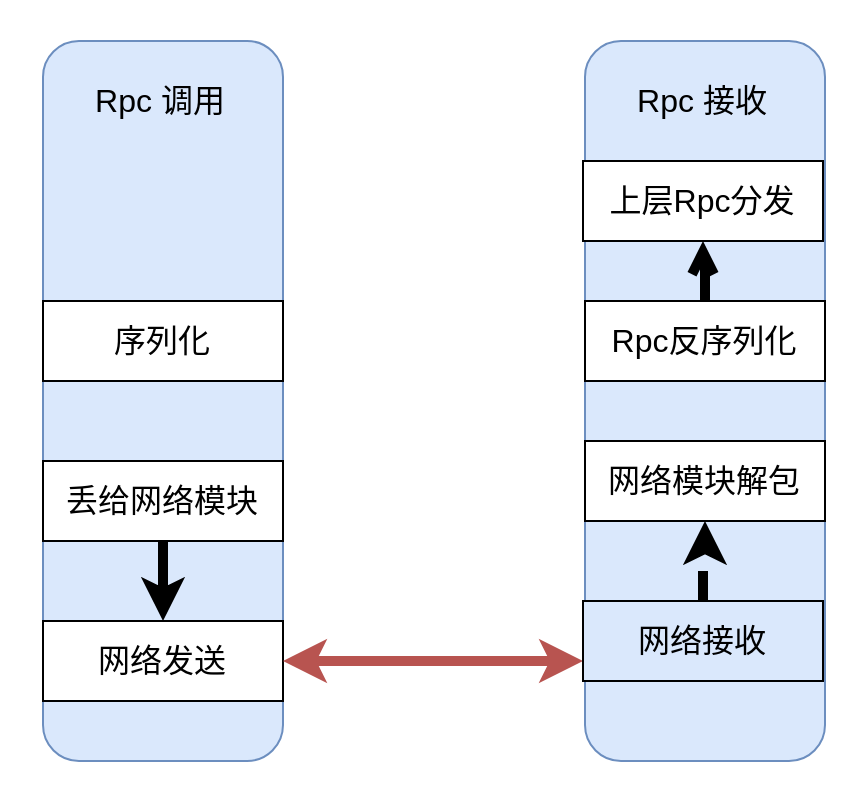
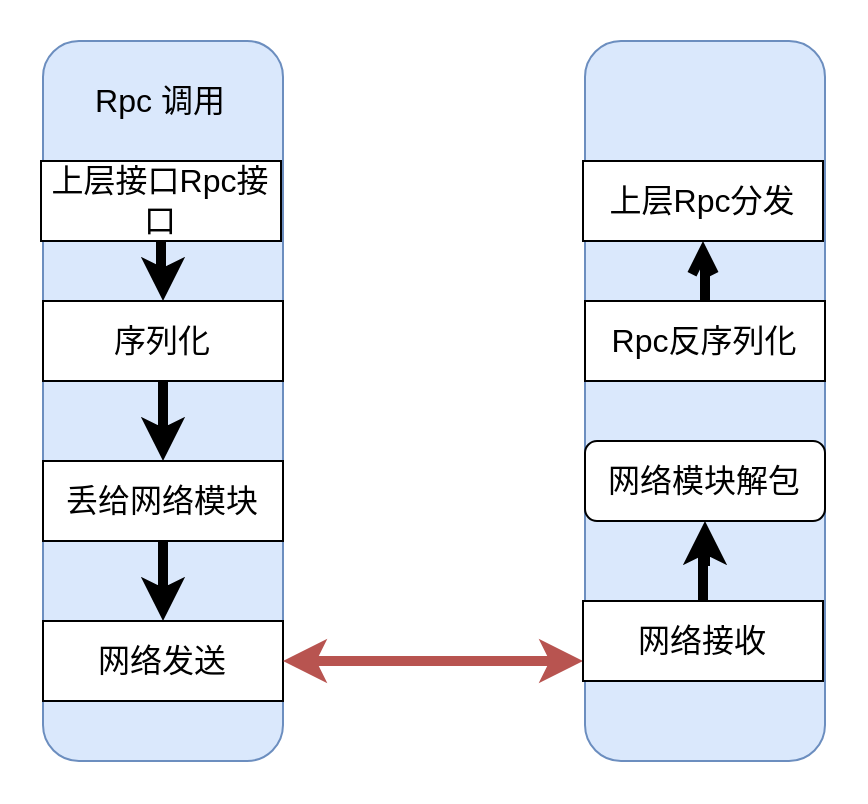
node "Rpc 接收": removed
node "上层接口Rpc接口": added
edge "上层接口Rpc接口" -> "序列化": added
edge "序列化" -> "丢给网络模块": added
node "网络模块解包": shape rectangle -> rounded rectangle
edge "网络接收" -> "网络模块解包": style dashed -> solid
node "网络接收": fillcolor #dae8fc -> #ffffff
